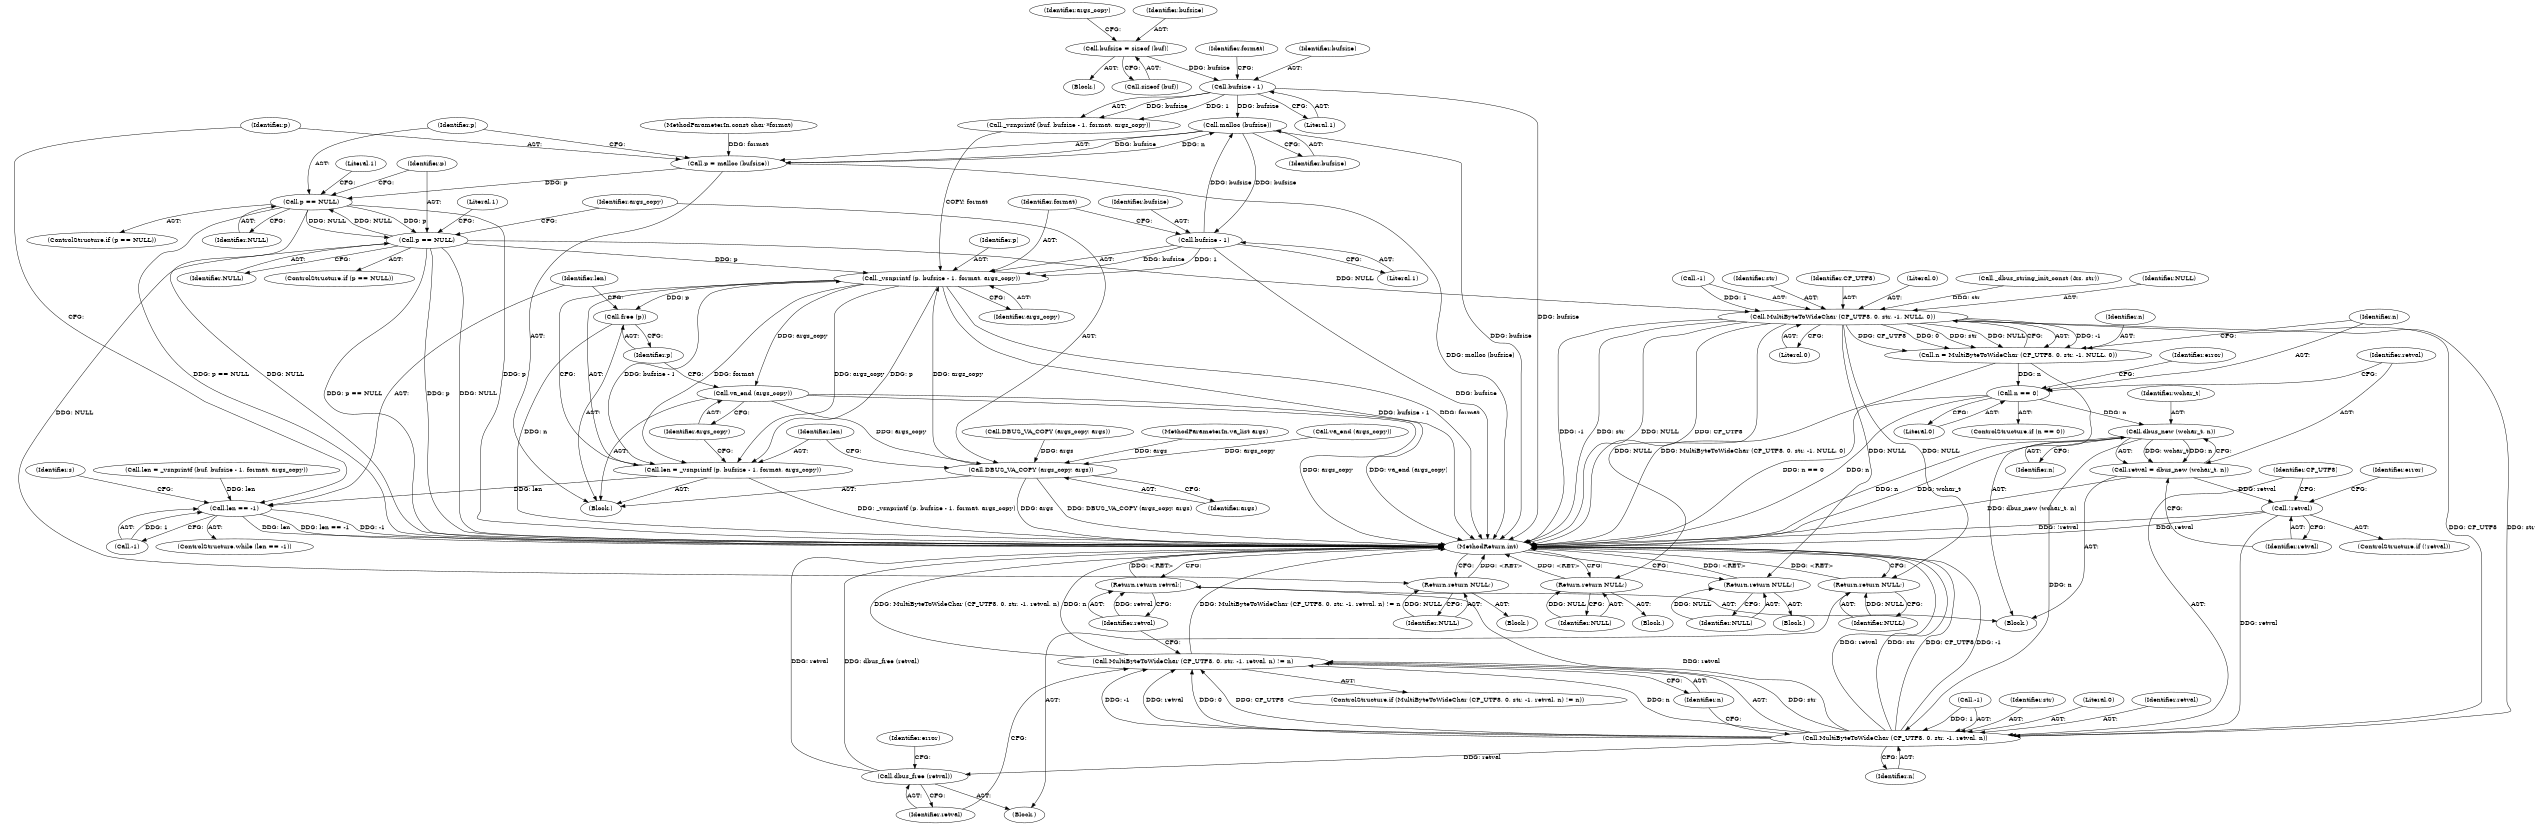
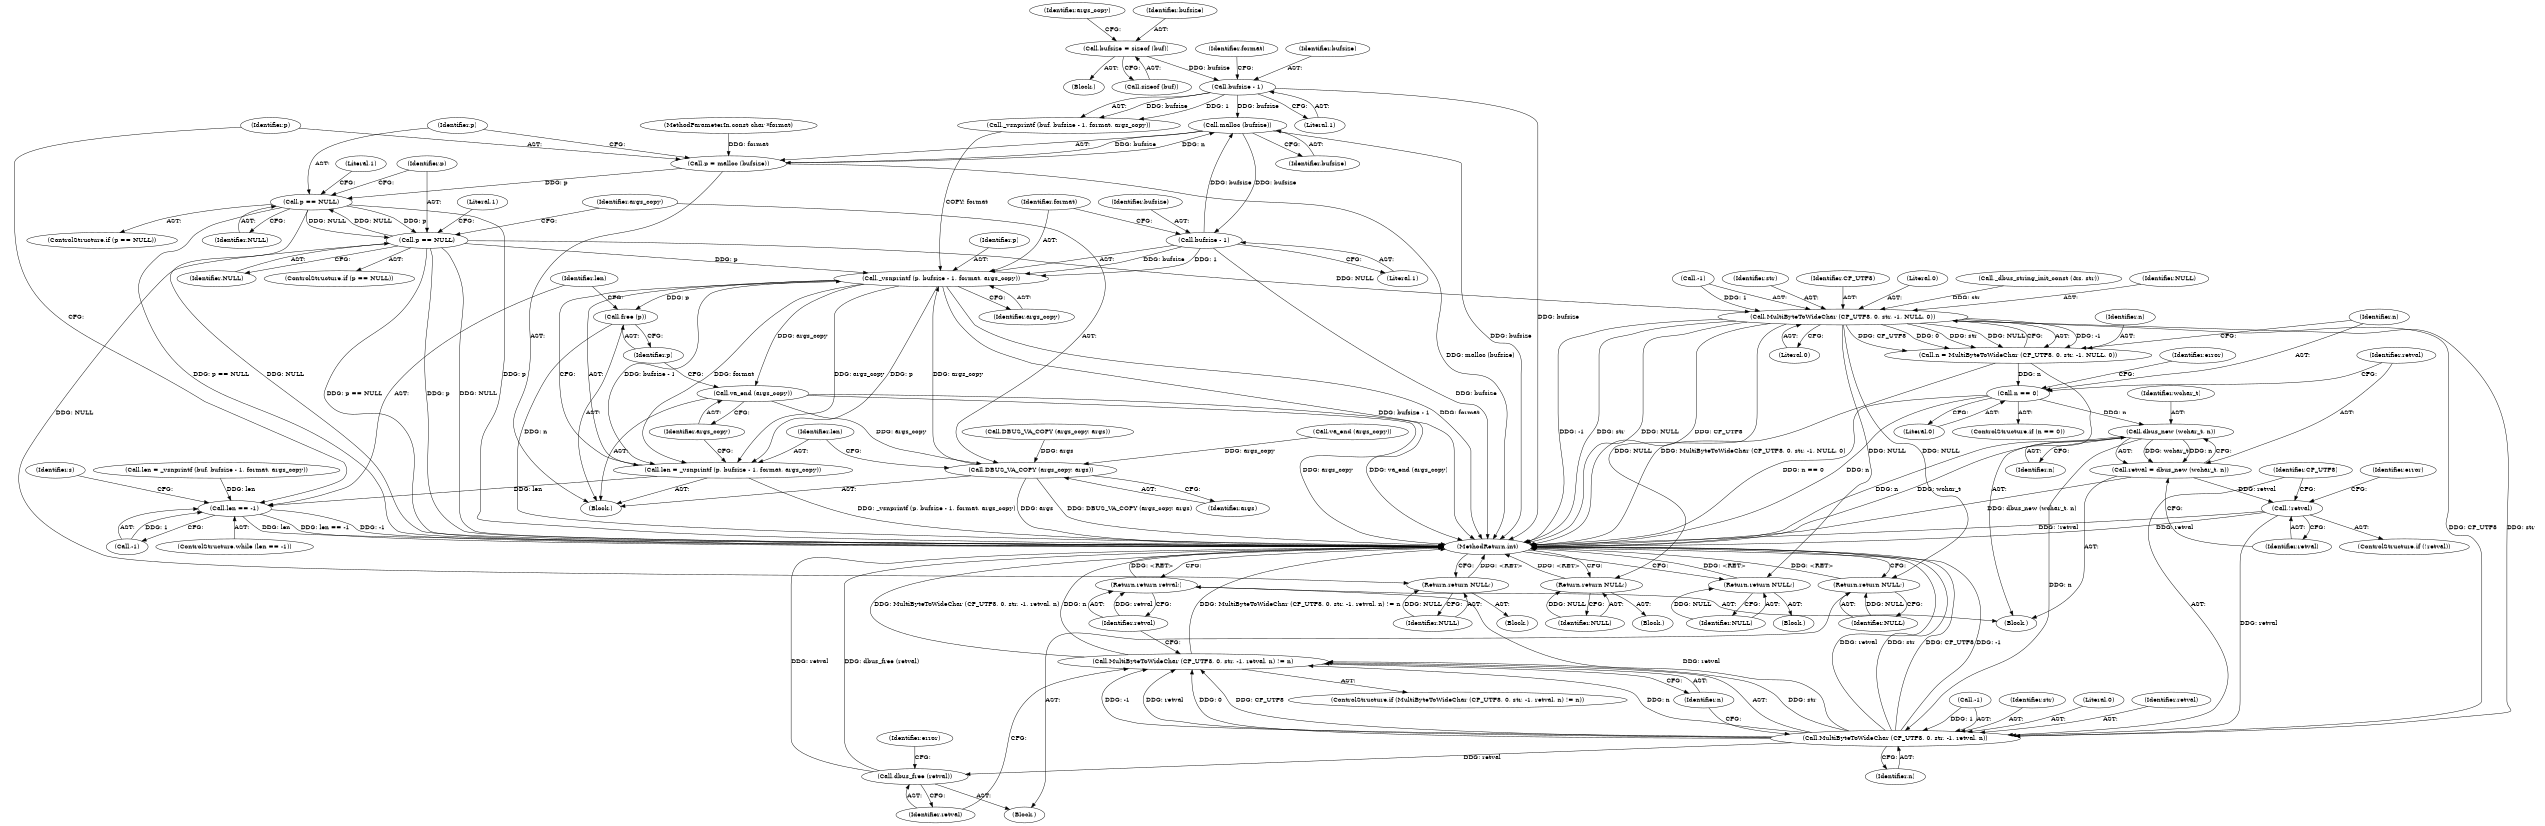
node "(MethodParameterIn,va_list args)": removed
edge "(Call,len == -1)" -> "(ControlStructure,while (len == -1))": reversed
